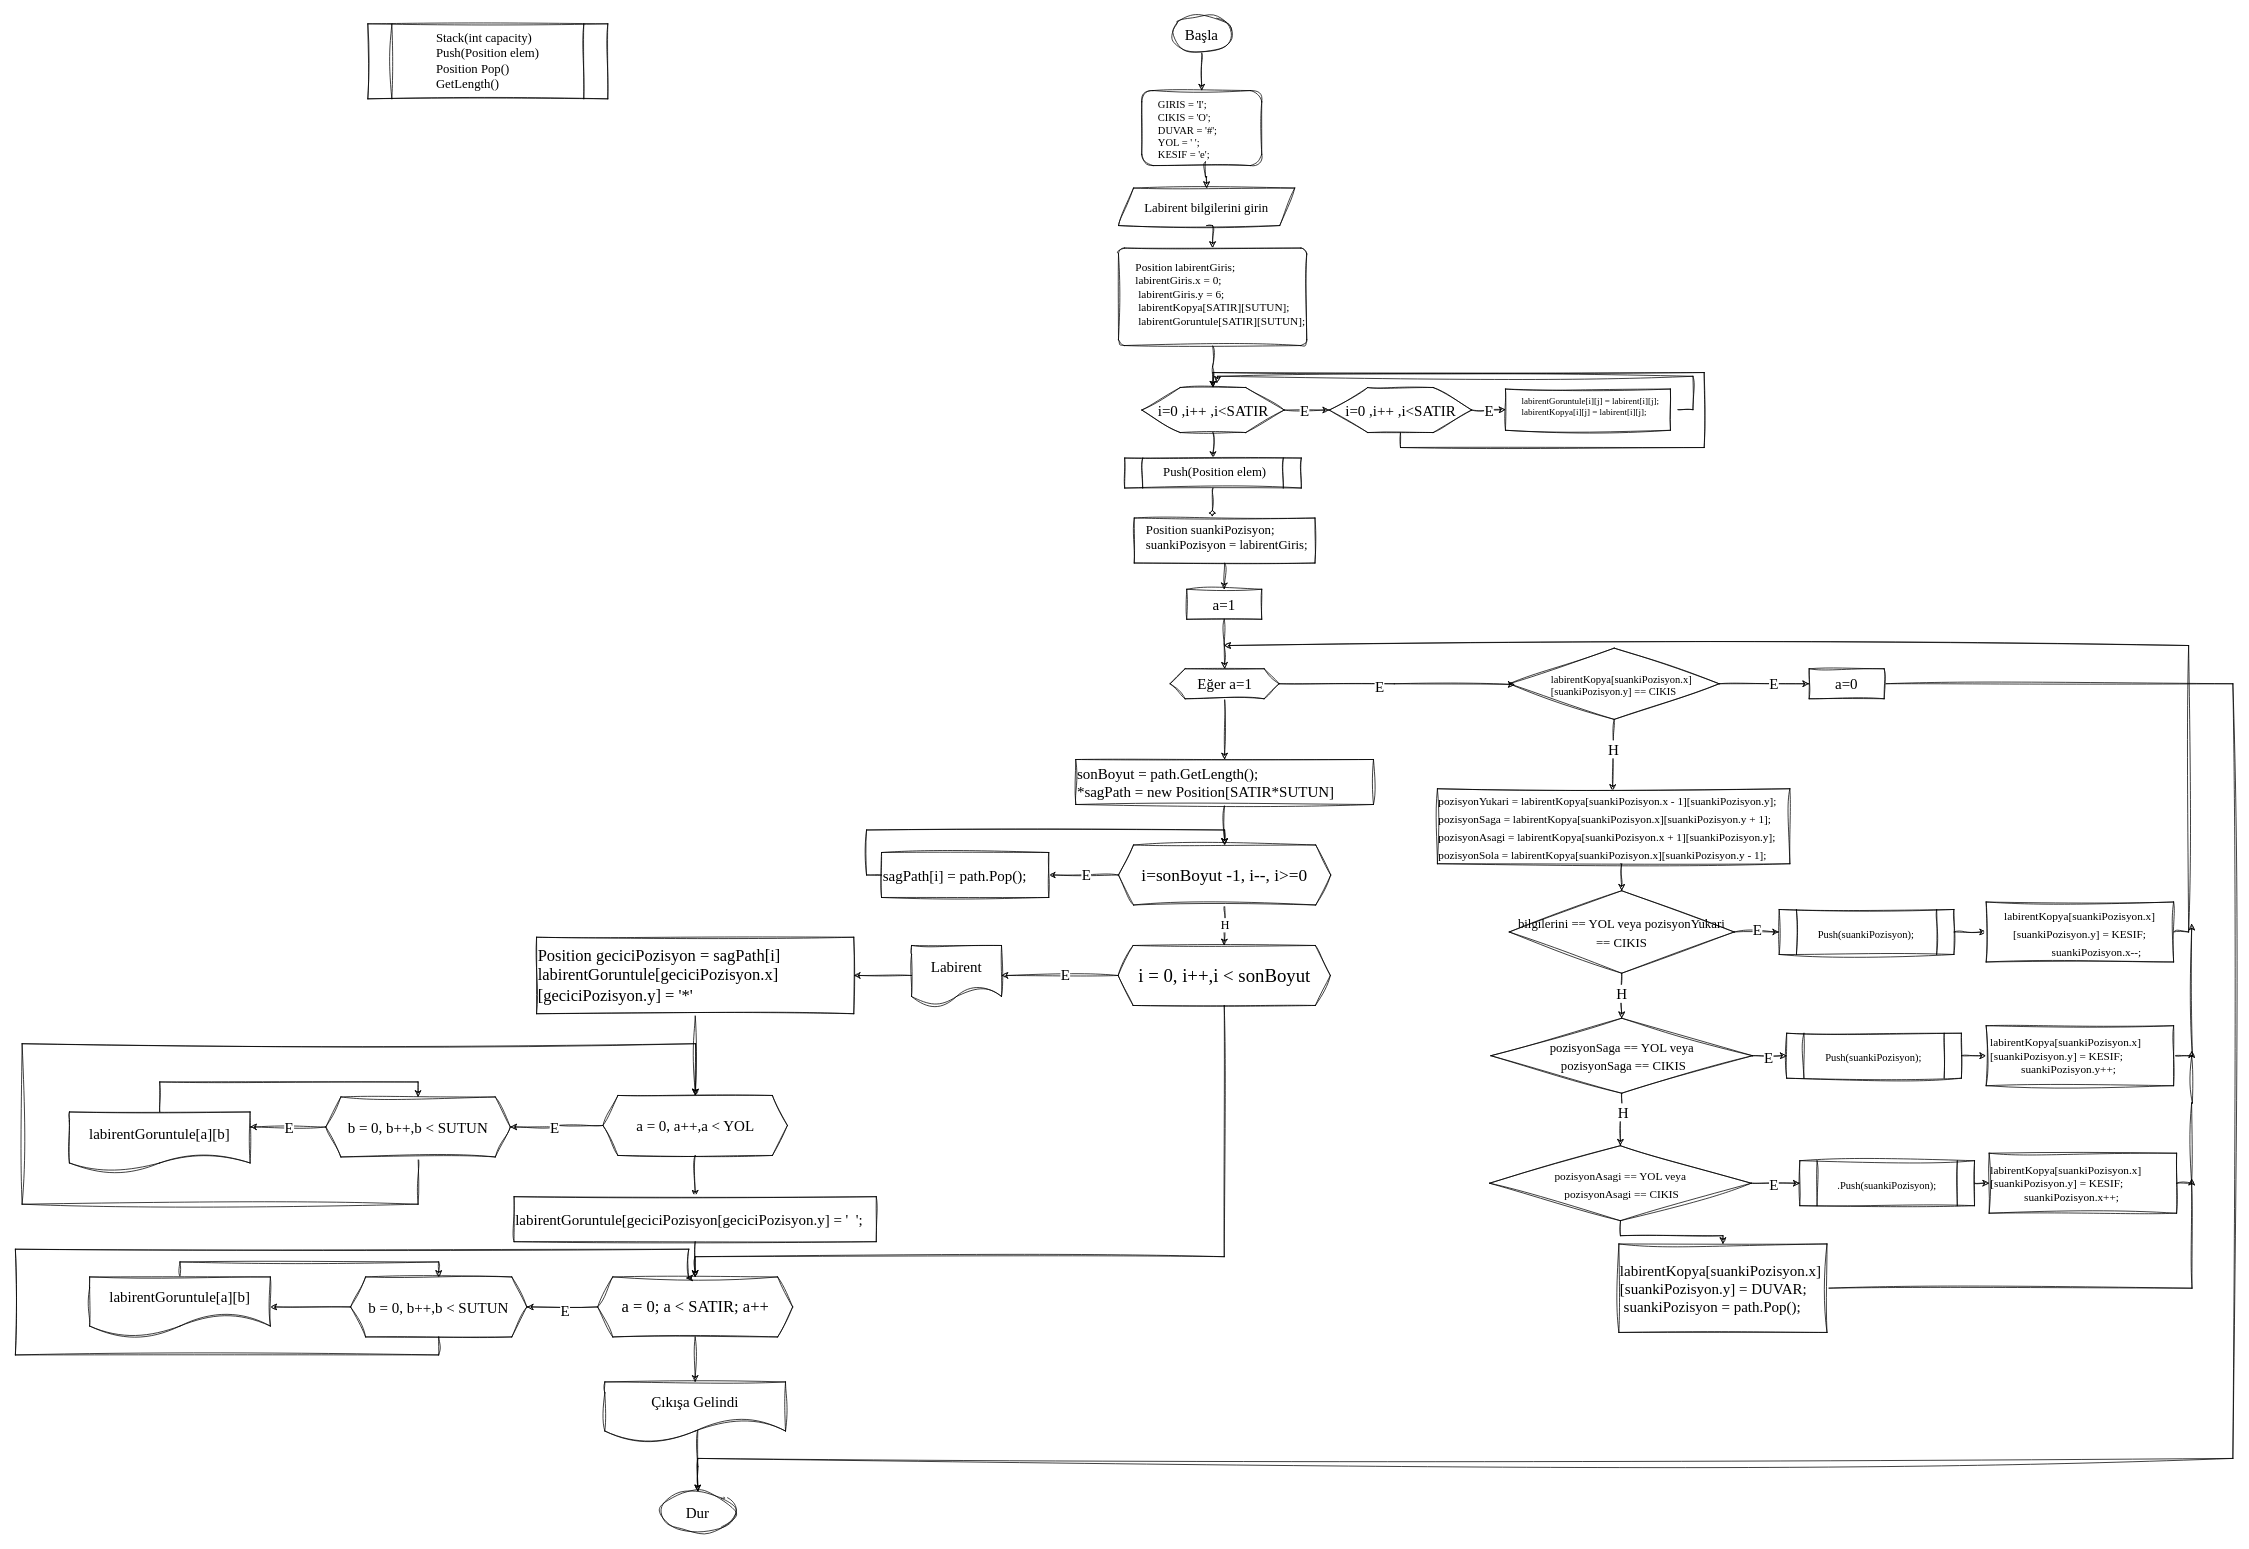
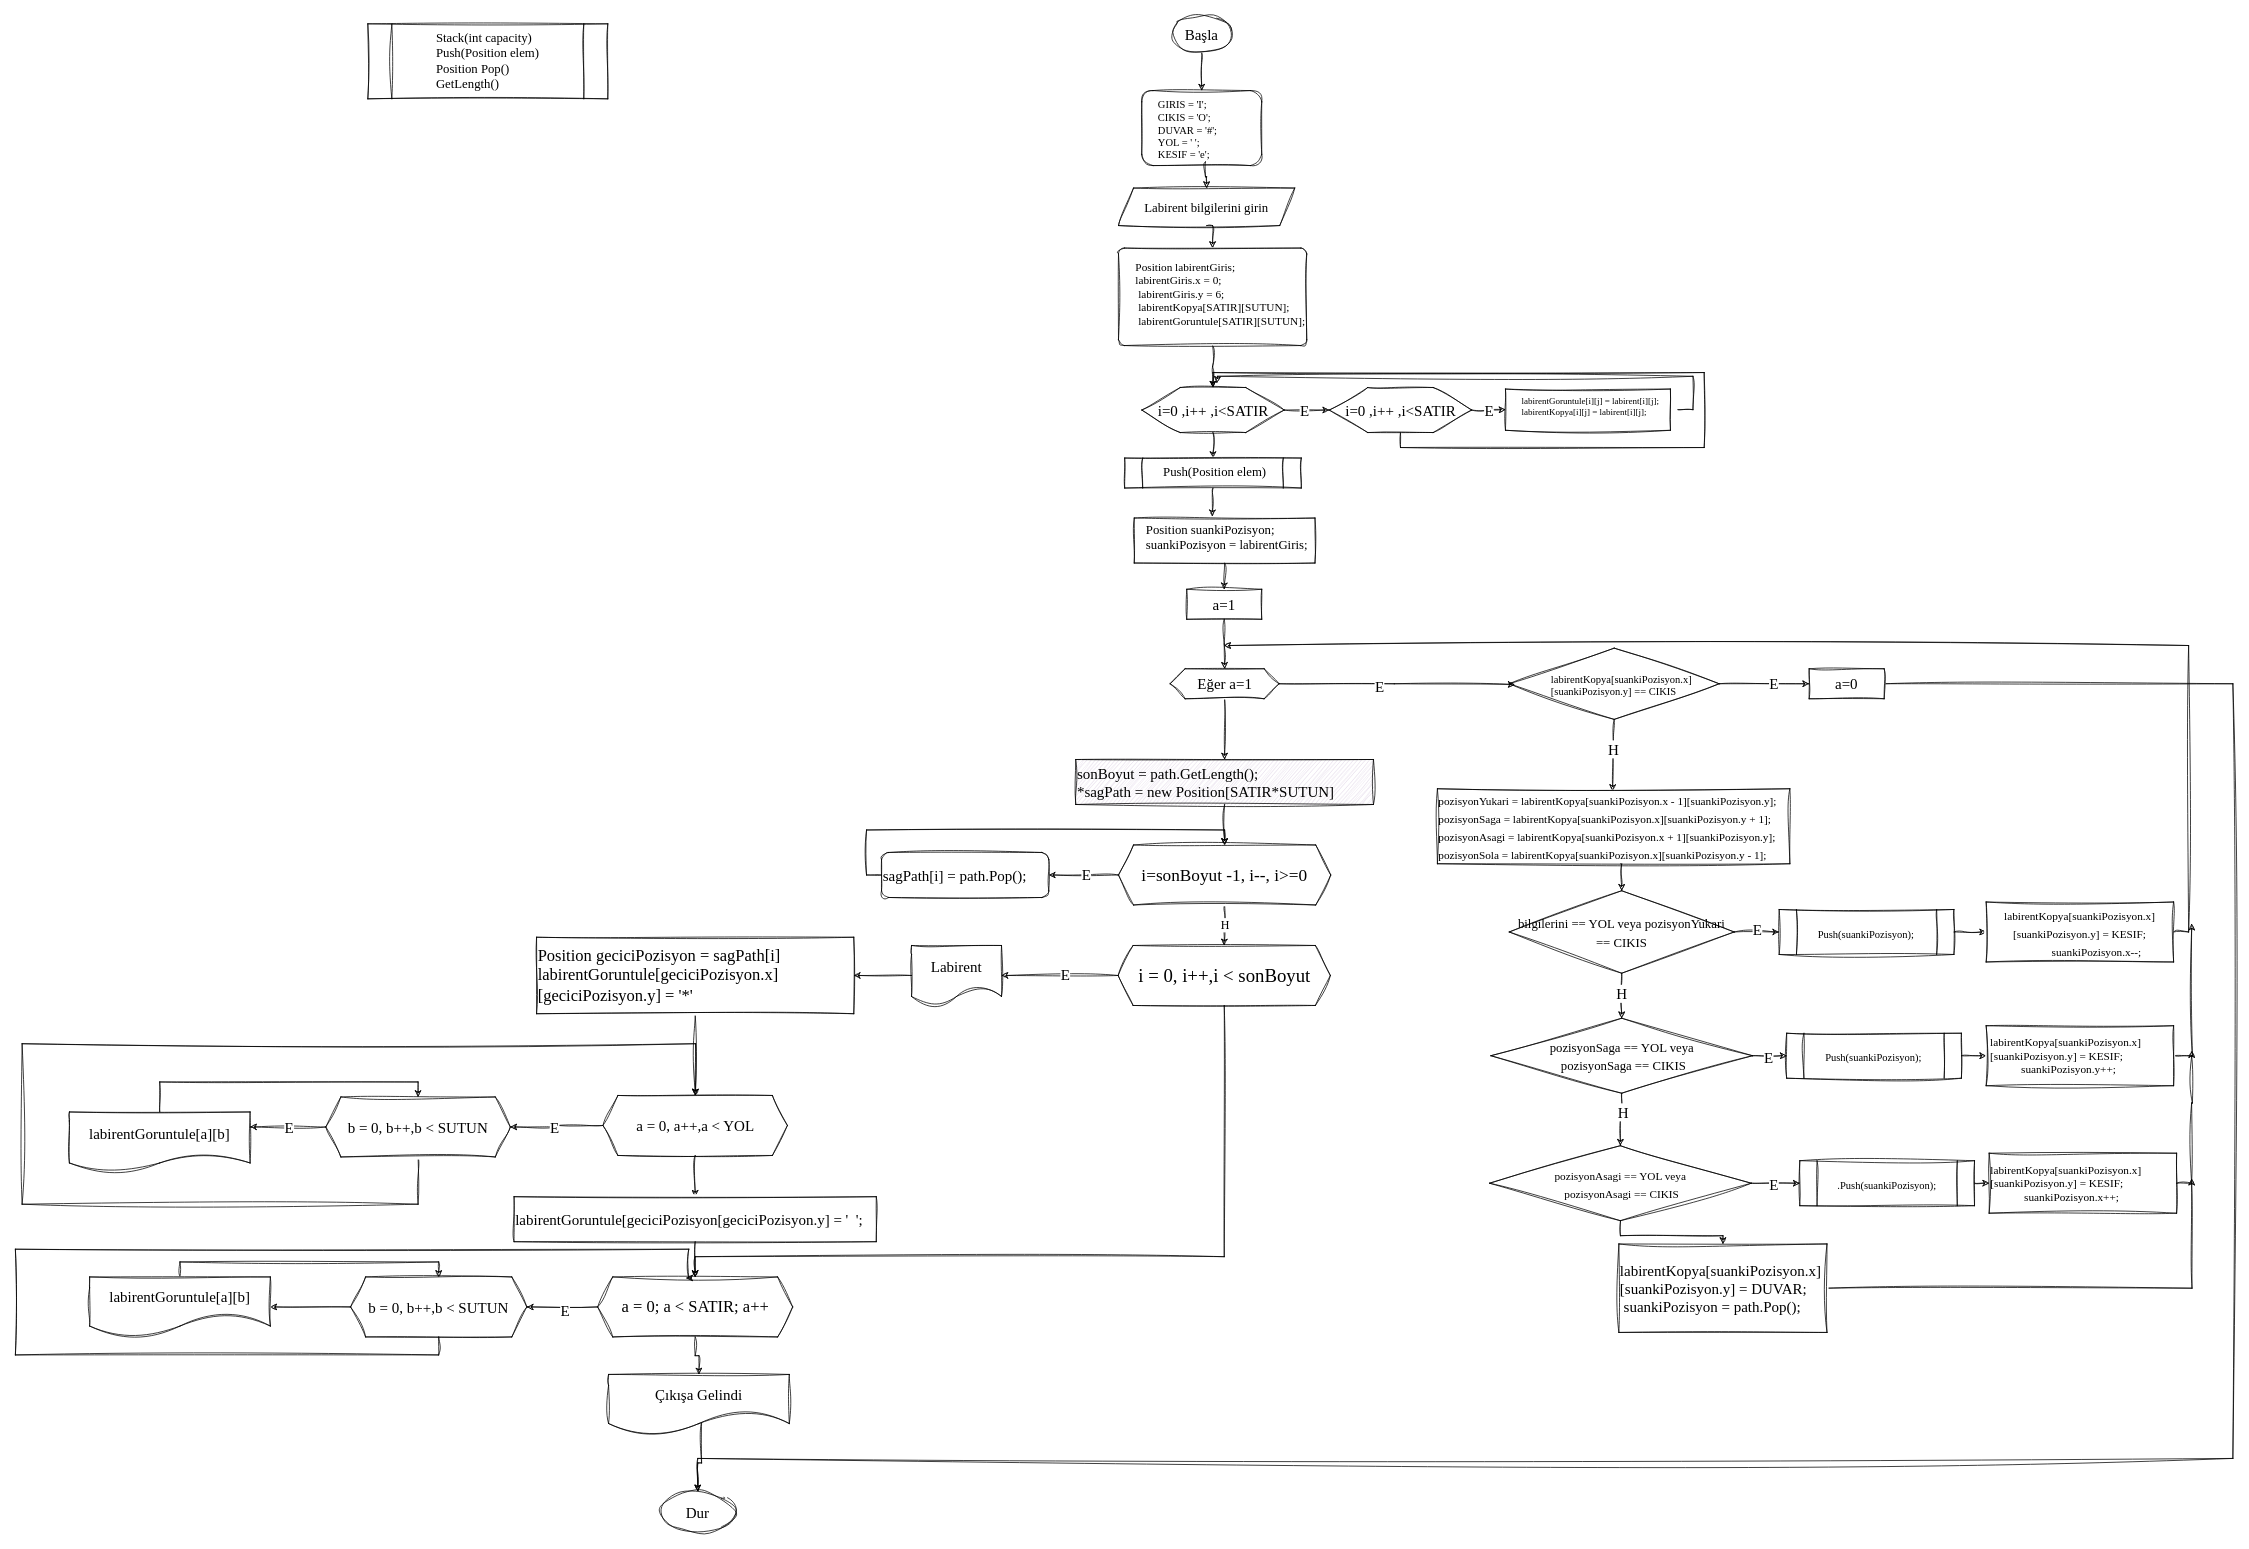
edge "Push(Position elem)" -> "Position suankiPozisyon; suankiPozisyon = labirentGiris;": arrowhead diamond -> classic
node "sonBoyut = path.GetLength(); *sagPath = new Position[SATIR*SUTUN]": fillcolor #ffffff -> #e1d5e7
node "sagPath[i] = path.Pop();": shape rectangle -> rounded rectangle
node "Çıkışa Gelindi": moved (695, 1412) -> (699, 1404)
